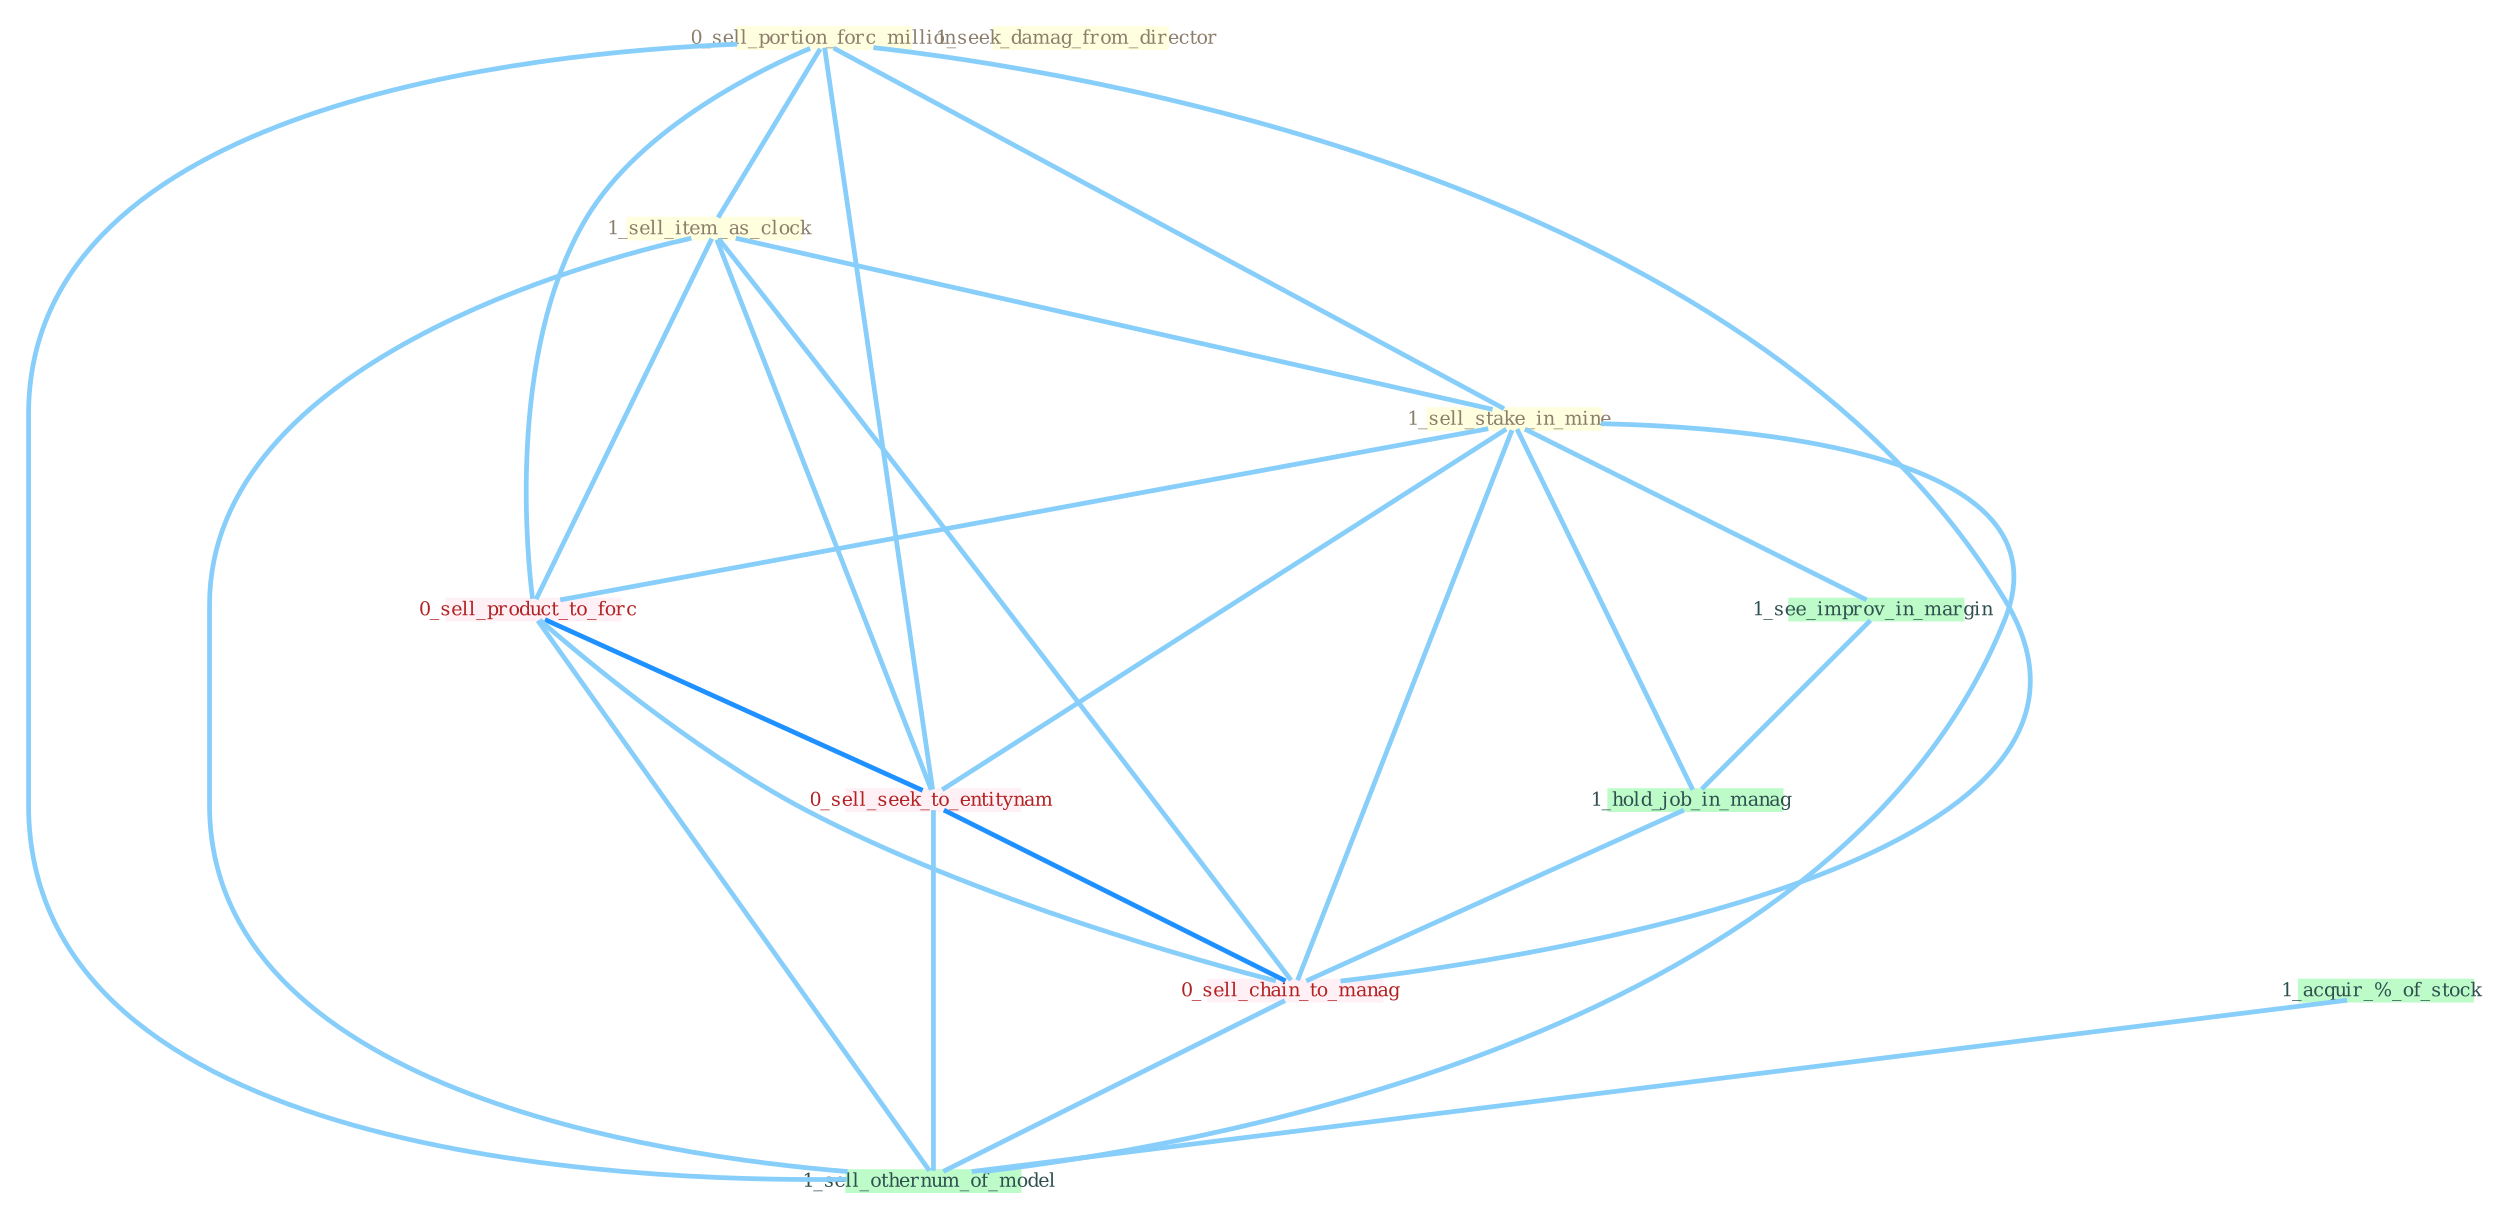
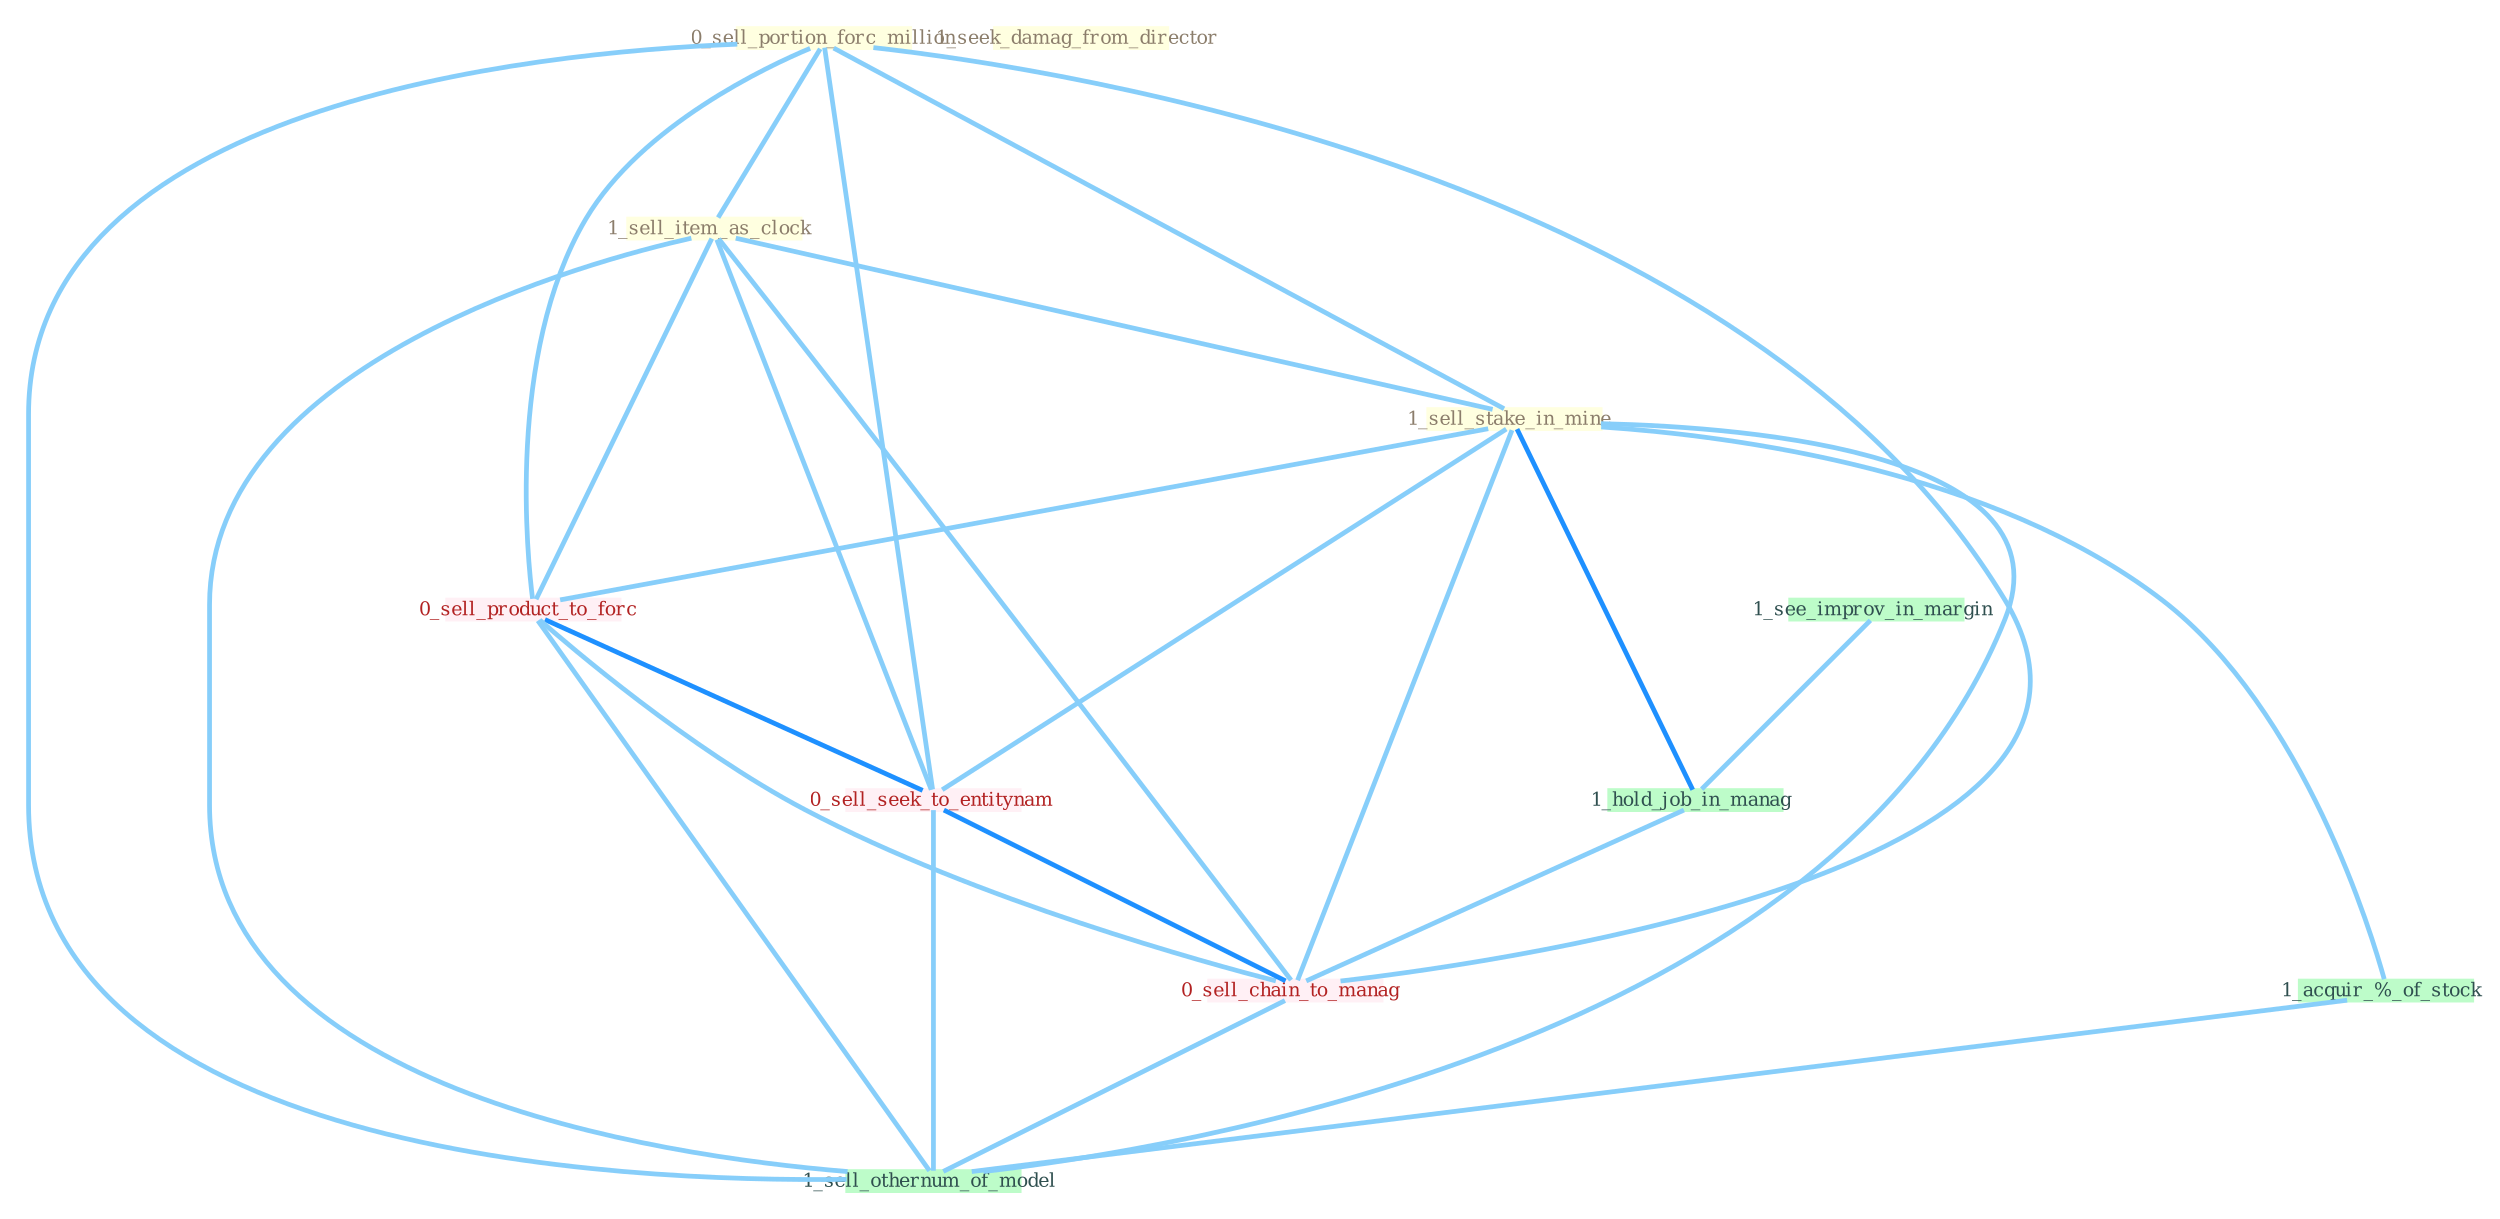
edge "1_sell_stake_in_mine" -- "1_see_improv_in_margin": now "1_sell_stake_in_mine" -- "1_acquir_%_of_stock"
edge "1_sell_stake_in_mine" -- "1_hold_job_in_manag": color #87cefa -> #1e90ff
